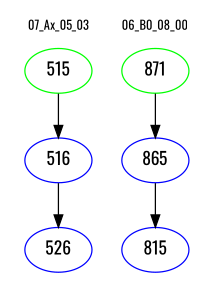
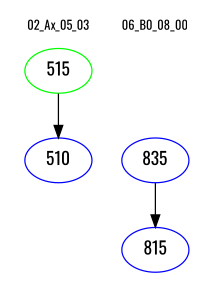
cluster "07_Ax_05_03": label "07_Ax_05_03" -> "02_Ax_05_03"
node "871": removed
node "516": label "516" -> "510"
node "865": label "865" -> "835"
node "526": removed
